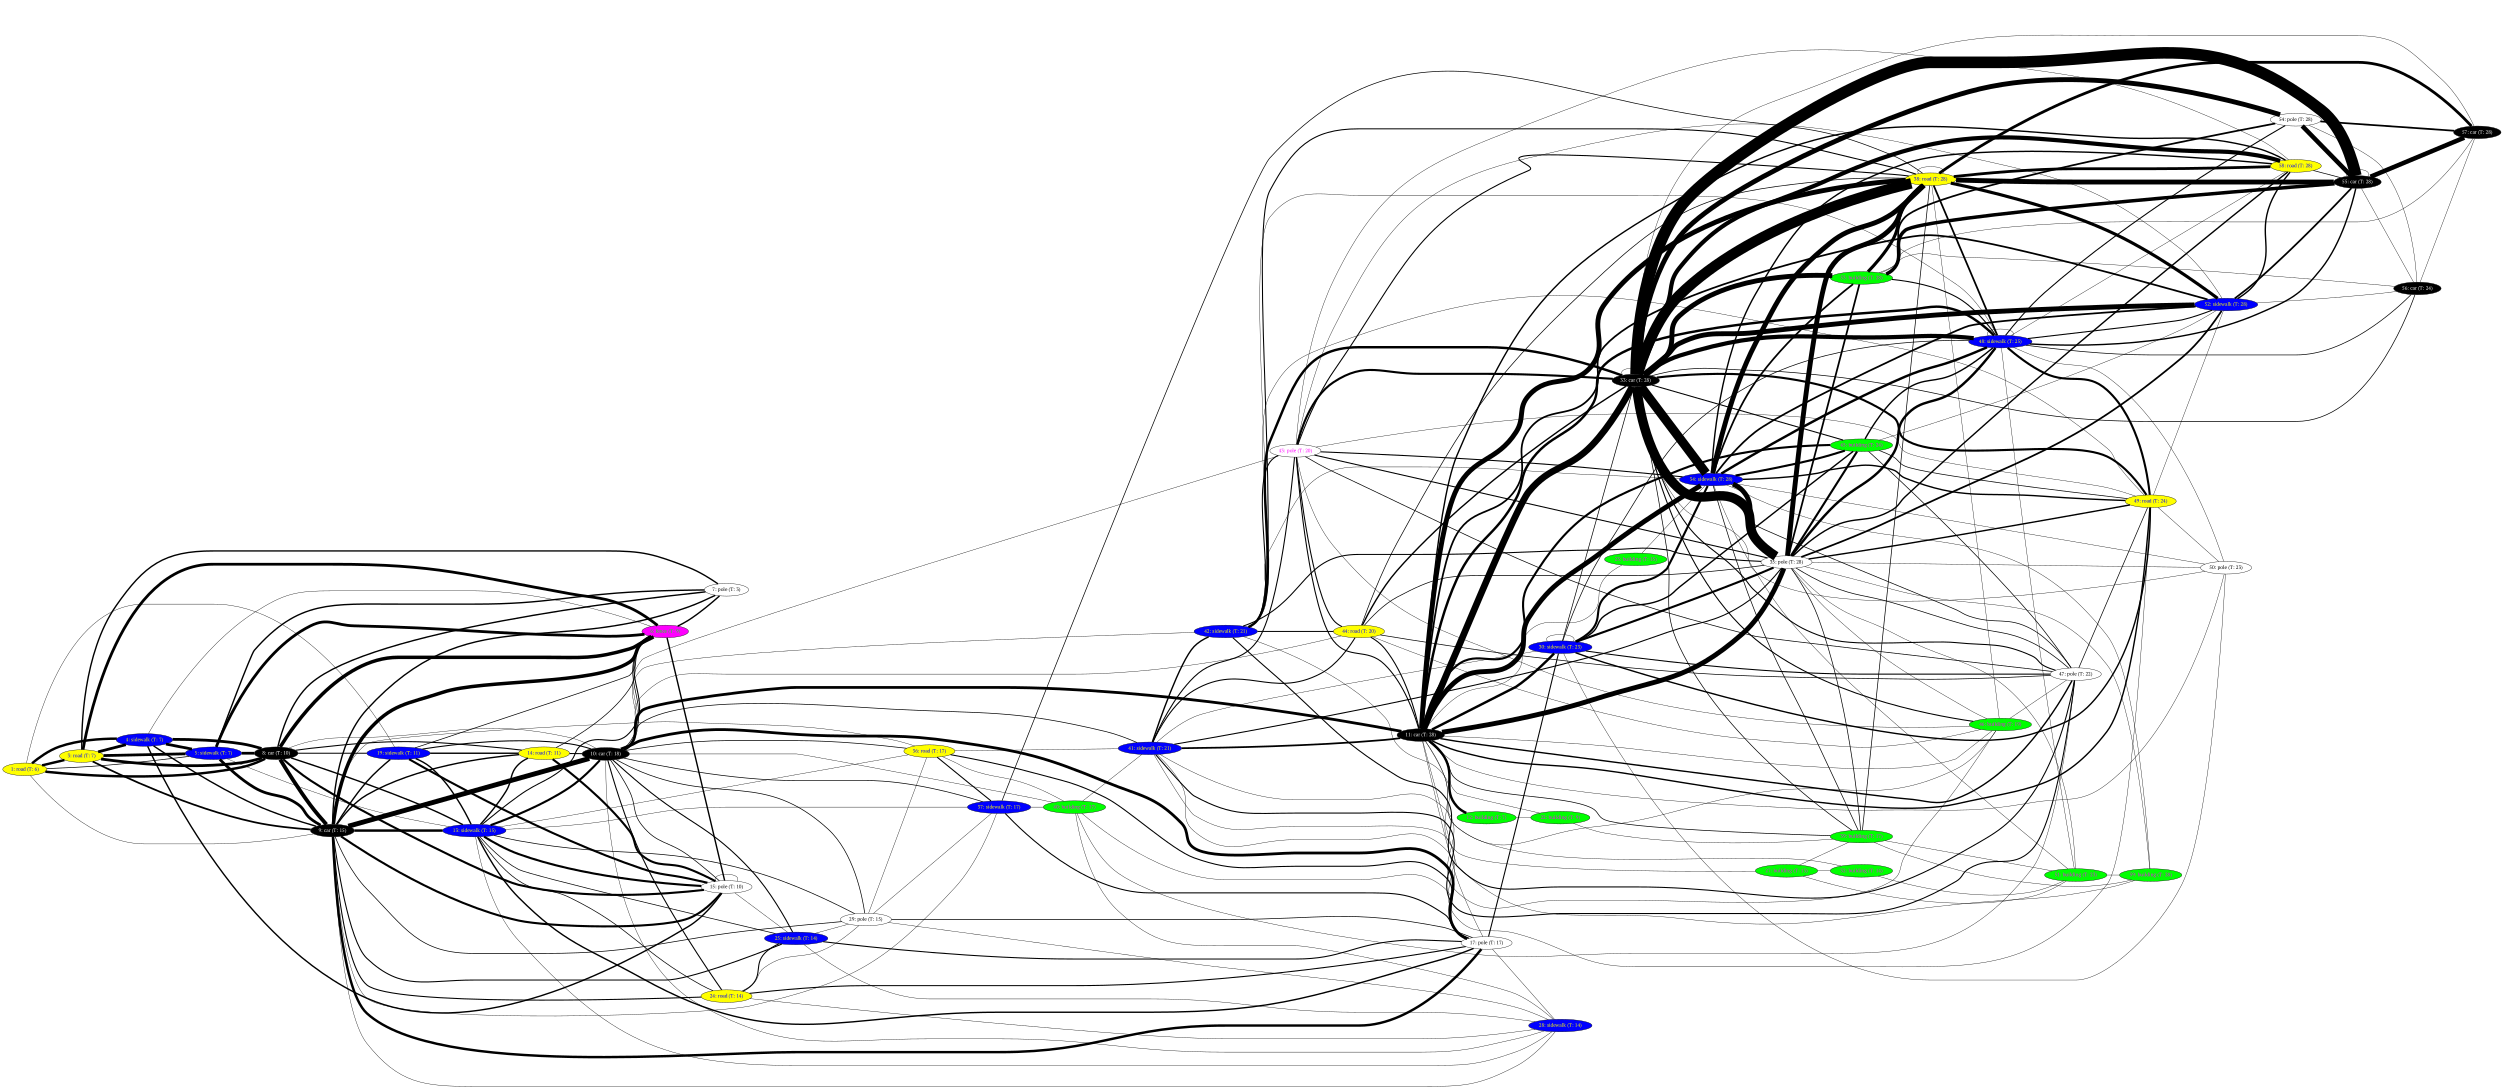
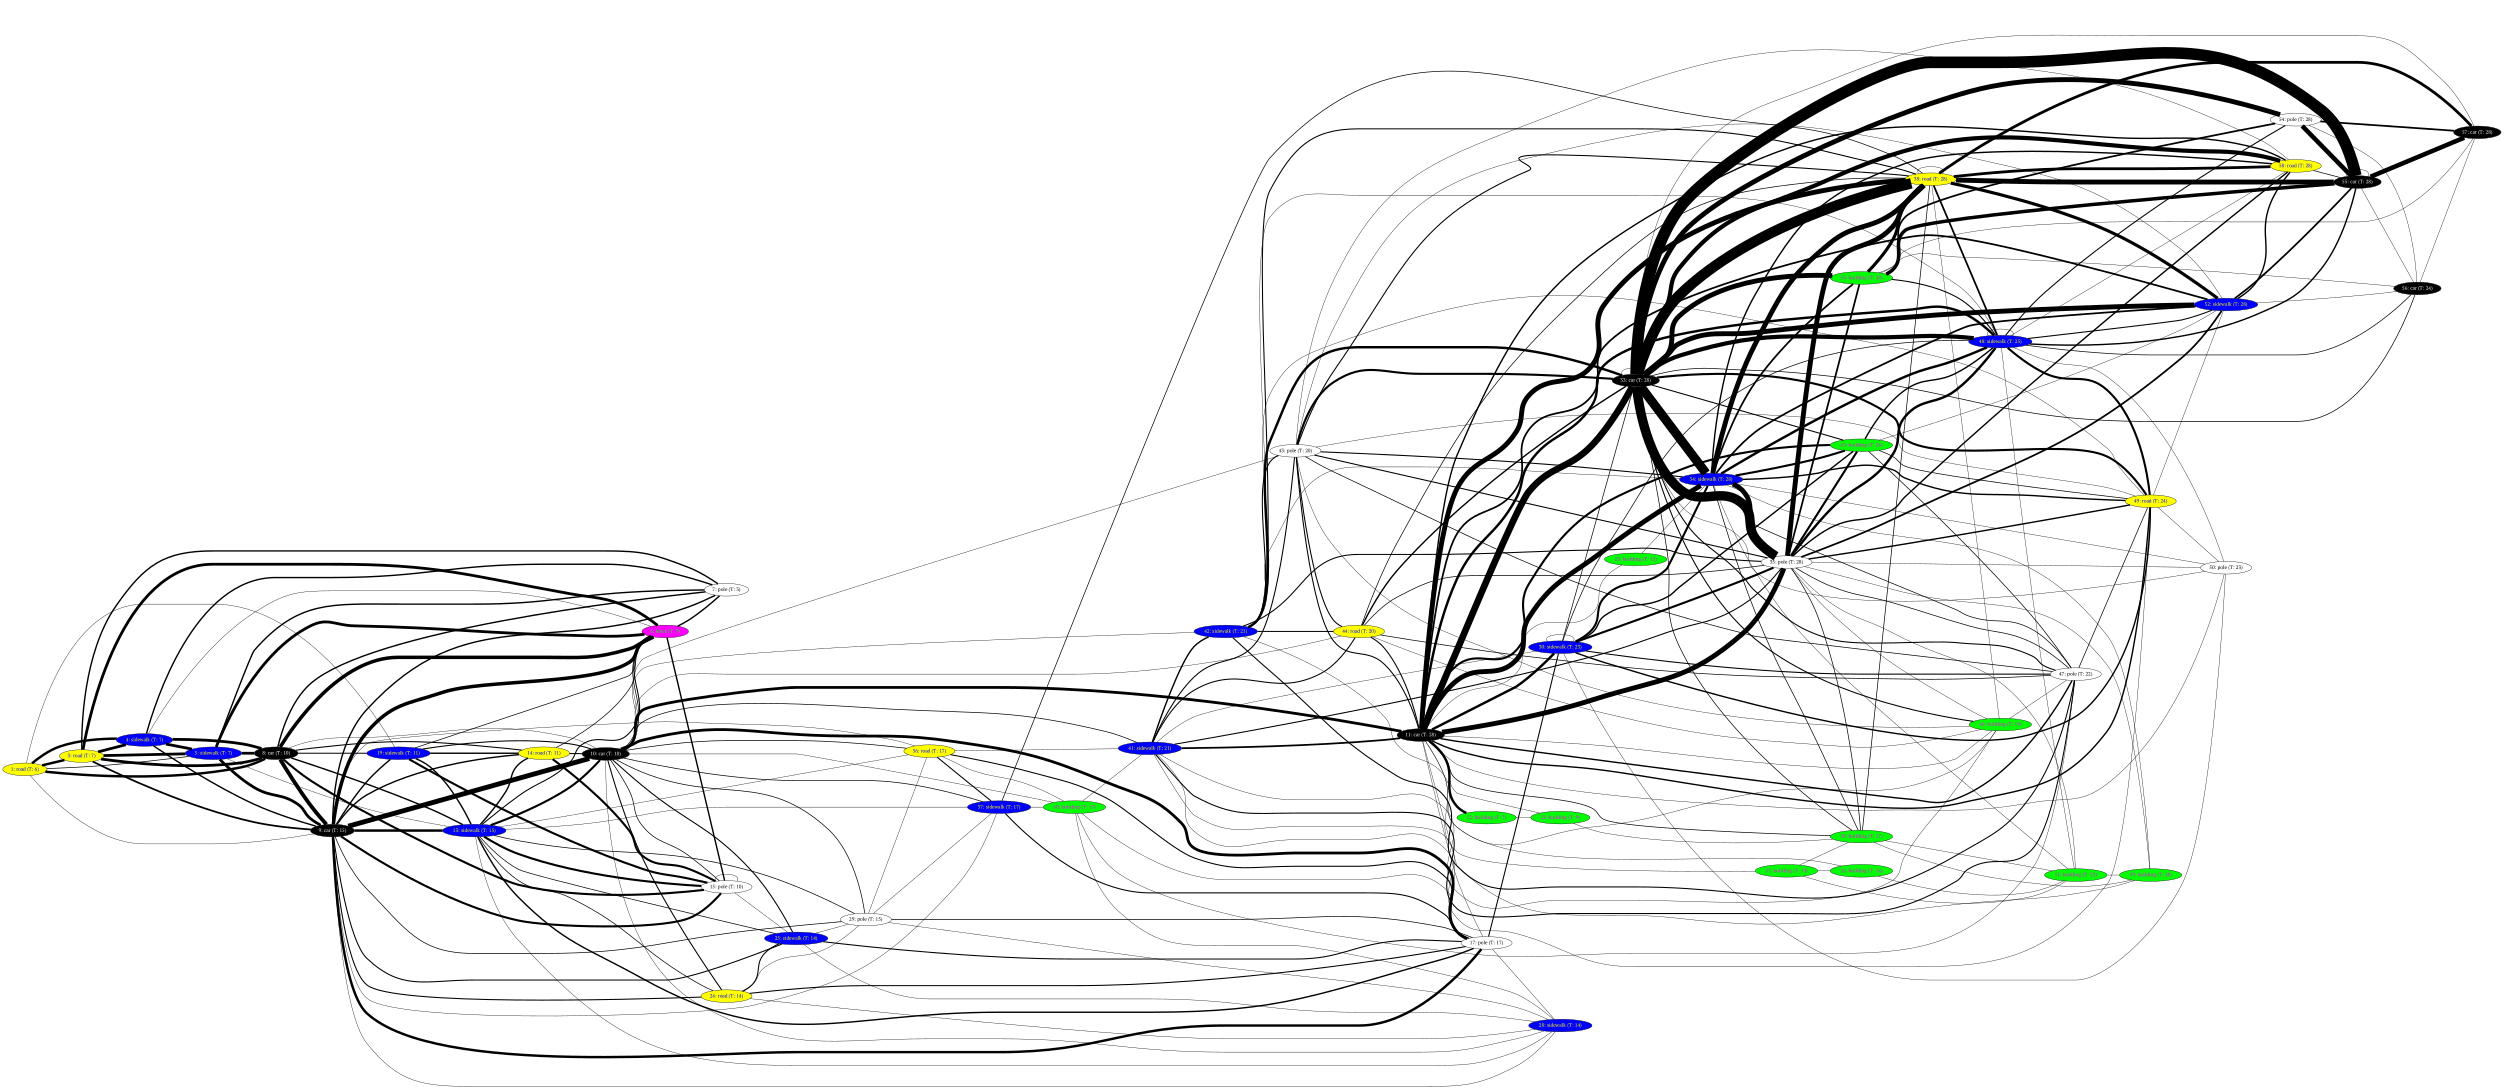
node "43: pole (T: 20)": fontcolor #ff00ff -> #000000
edge "4: sidewalk (T: 7)" -- "15: pole (T: 10)": now "4: sidewalk (T: 7)" -- "7: pole (T: 3)"
